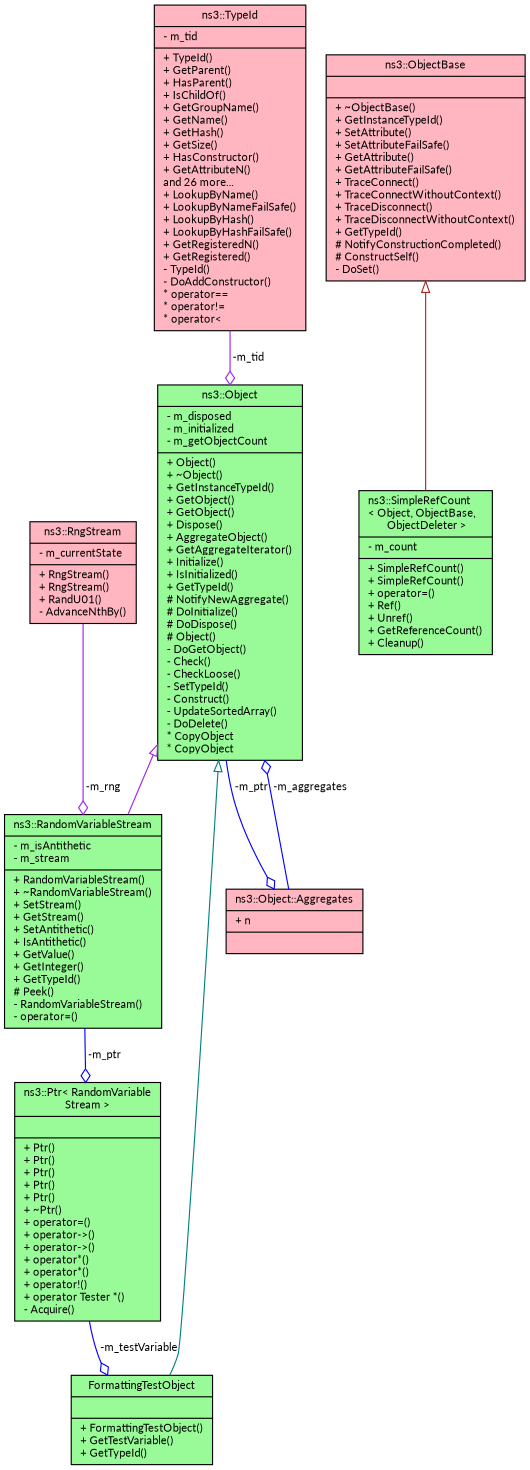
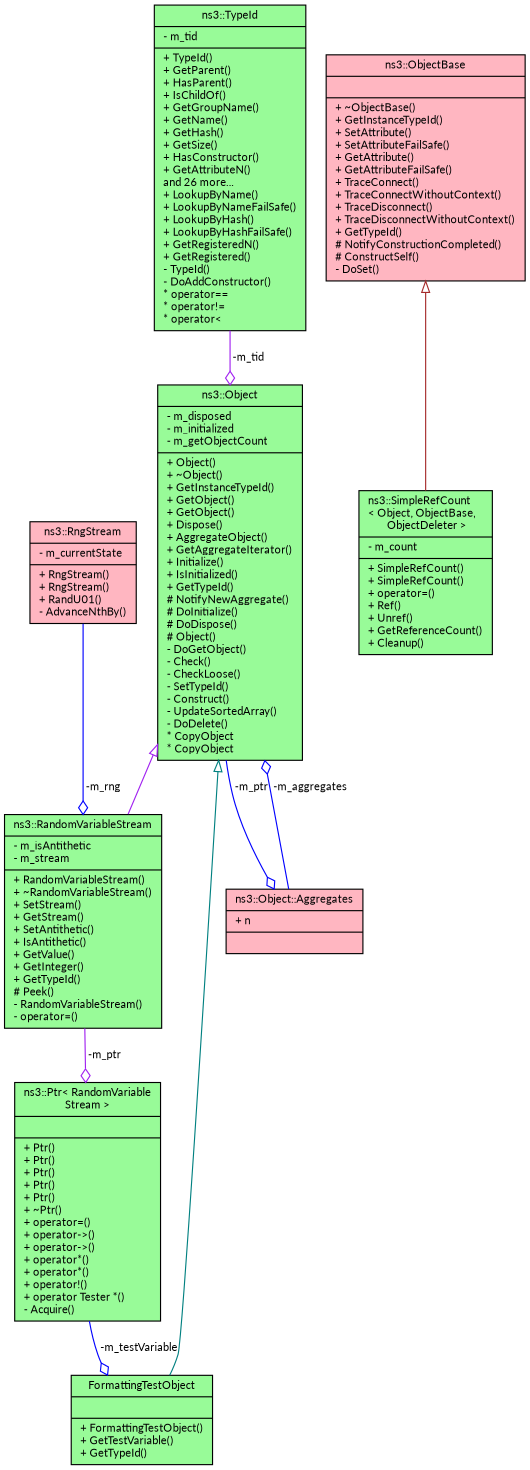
node "ns3::TypeId": fillcolor lightpink -> palegreen
edge "ns3::RngStream" -> "ns3::RandomVariableStream": color purple -> blue
edge "ns3::RandomVariableStream" -> "ns3::Ptr< RandomVariable": color blue -> purple
